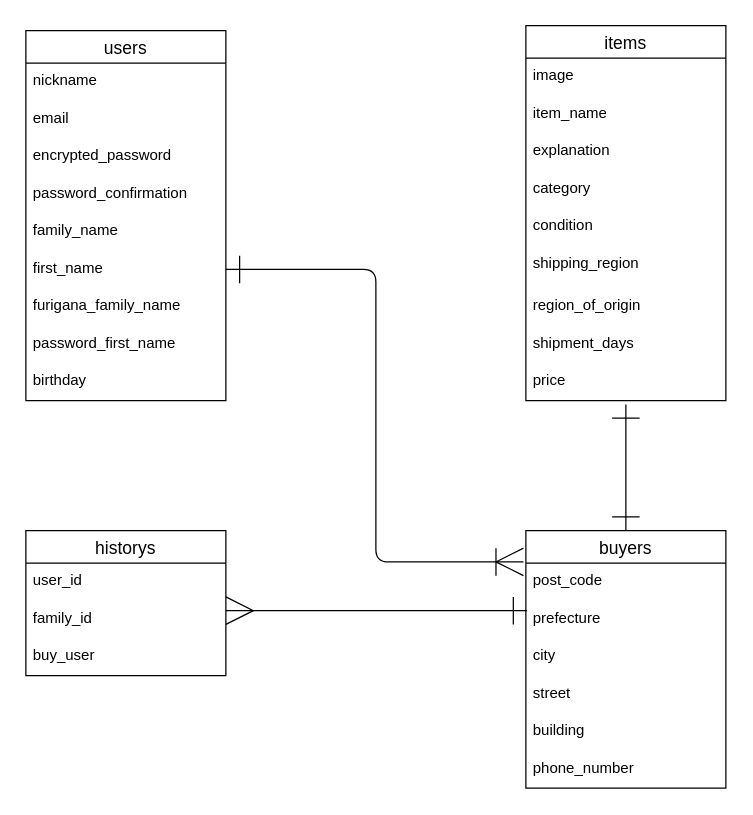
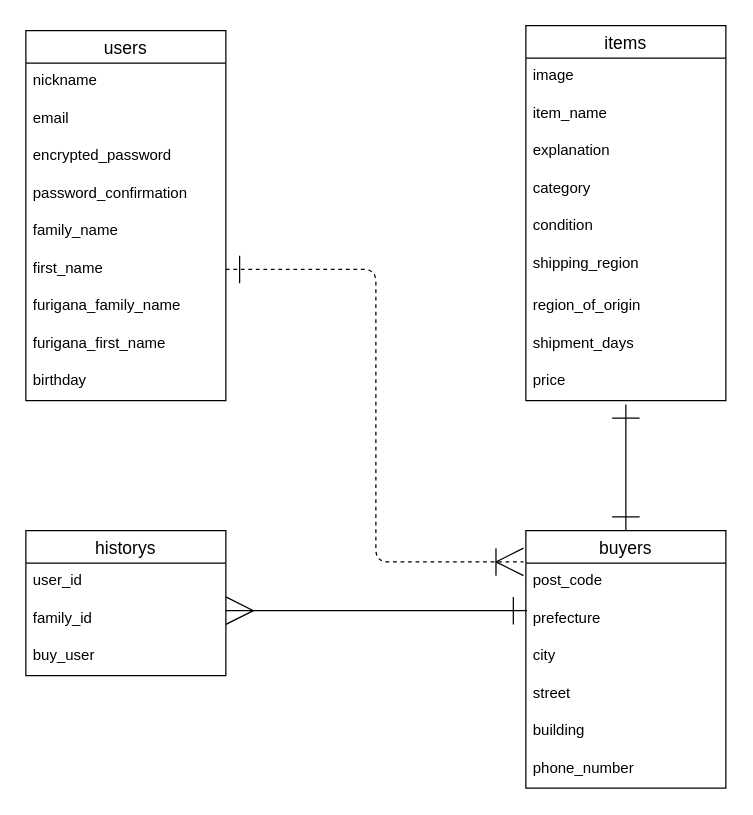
node "password_first_name": label "password_first_name" -> "furigana_first_name"
edge "first_name" -- "post_code": style solid -> dashed
